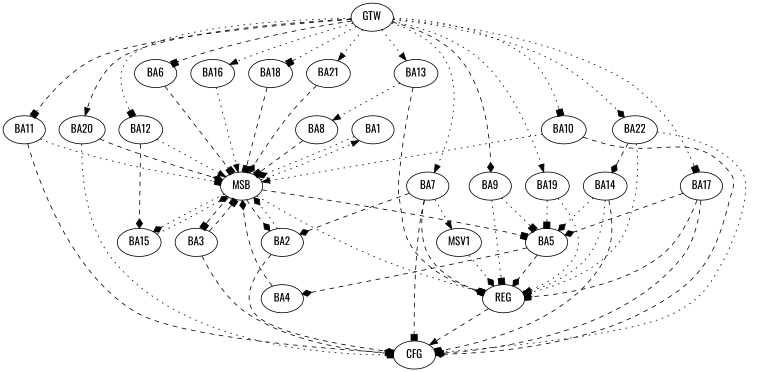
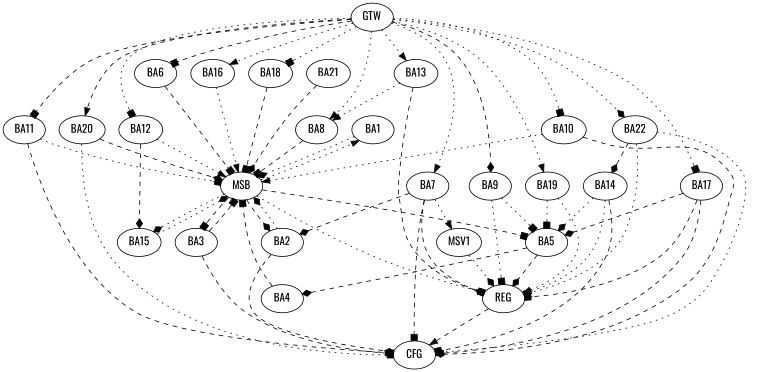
edge "GTW" -> "BA21": now "GTW" -> "BA8"
edge "BA4" -> "MSB": arrowhead diamond -> box
